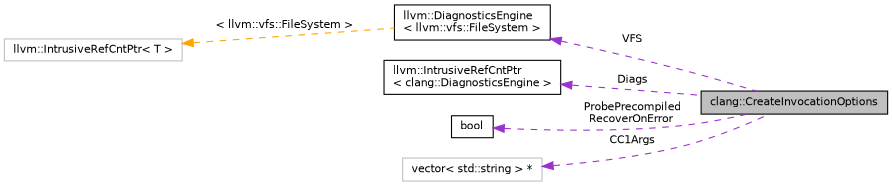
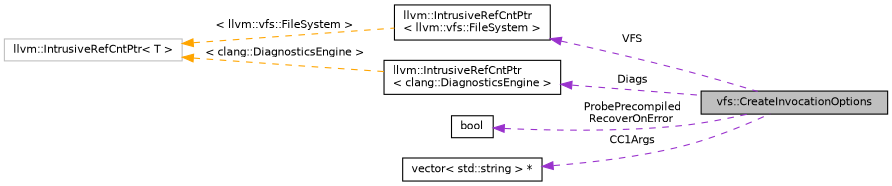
node "llvm::DiagnosticsEngine < llvm::vfs::FileSystem >": label "llvm::DiagnosticsEngine < llvm::vfs::FileSystem >" -> "llvm::IntrusiveRefCntPtr < llvm::vfs::FileSystem >"
edge "llvm::IntrusiveRefCntPtr < clang::DiagnosticsEngine >" -> "llvm::IntrusiveRefCntPtr< T >": added, label "< clang::DiagnosticsEngine >"
node "clang::CreateInvocationOptions": label "clang::CreateInvocationOptions" -> "vfs::CreateInvocationOptions"
node "vector< std::string > *": color grey75 -> black
